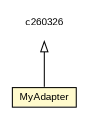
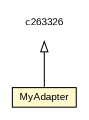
node "c260326": label "c260326" -> "c263326"
